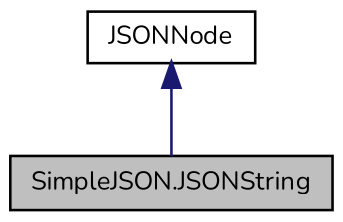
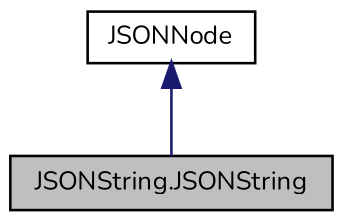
node "SimpleJSON.JSONString": label "SimpleJSON.JSONString" -> "JSONString.JSONString"
